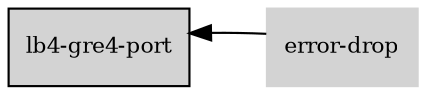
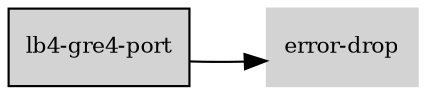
edge "error-drop" -> "lb4-gre4-port": reversed
